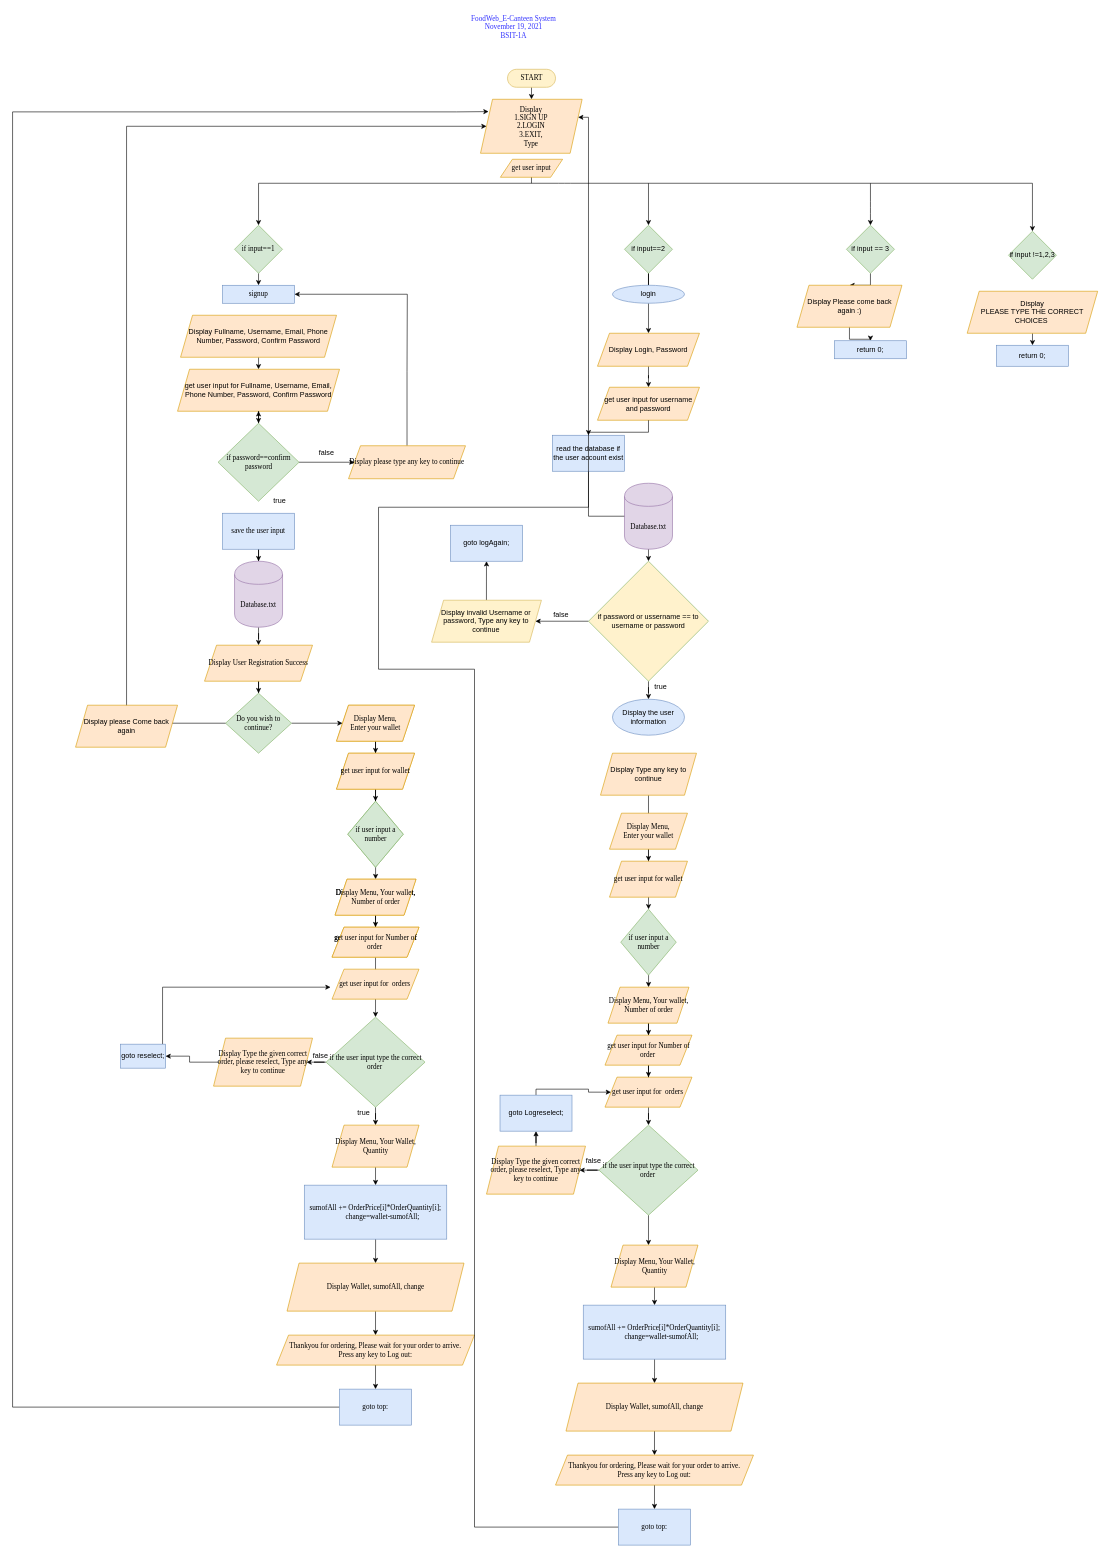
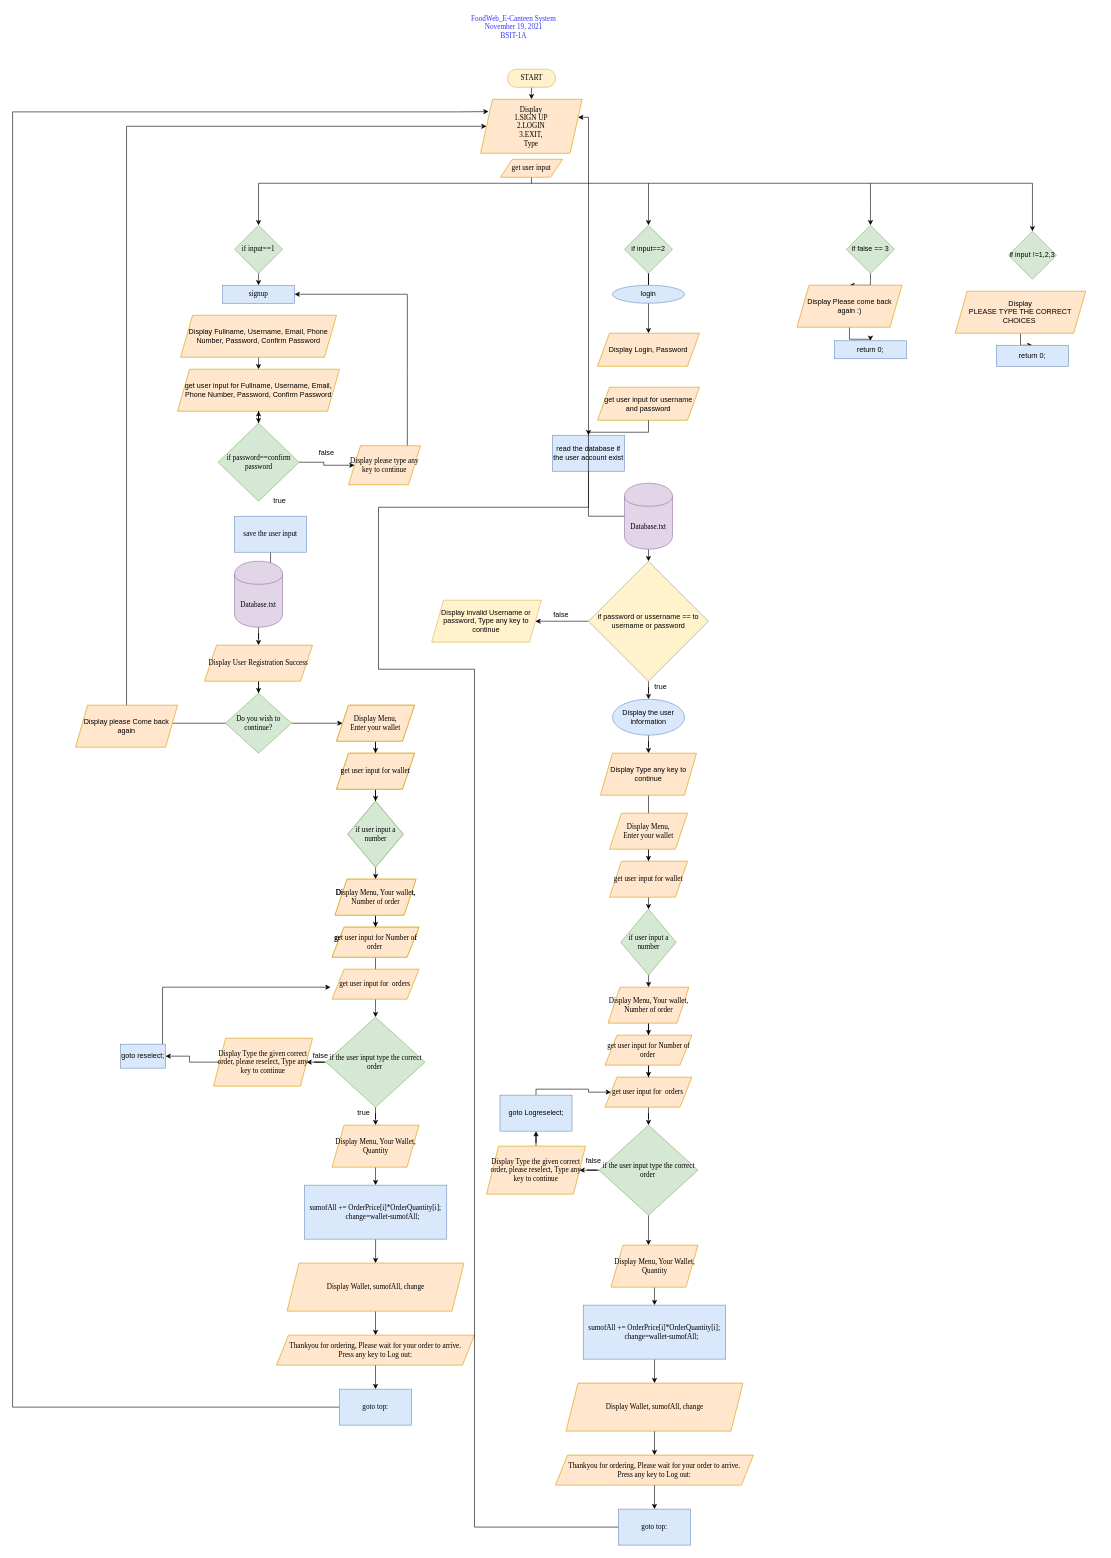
node "if input == 3": label "if input == 3" -> "if false == 3"
node "Display PLEASE TYPE THE CORRECT CHOICES": moved (1032, 312) -> (1020, 312)
edge "Display Login, Password" -> "get user input for username and password": removed
node "Display please type any key to continue": size 117x33 -> 72x39
node "save the user input": moved (258, 531) -> (270, 534)
node "goto logAgain;": removed
edge "Display invalid Username or password, Type any key to continue" -> "goto logAgain;": removed
edge "Display the user information" -> "Display Type any key to continue": added
